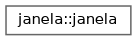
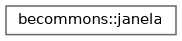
node "janela::janela": label "janela::janela" -> "becommons::janela"
